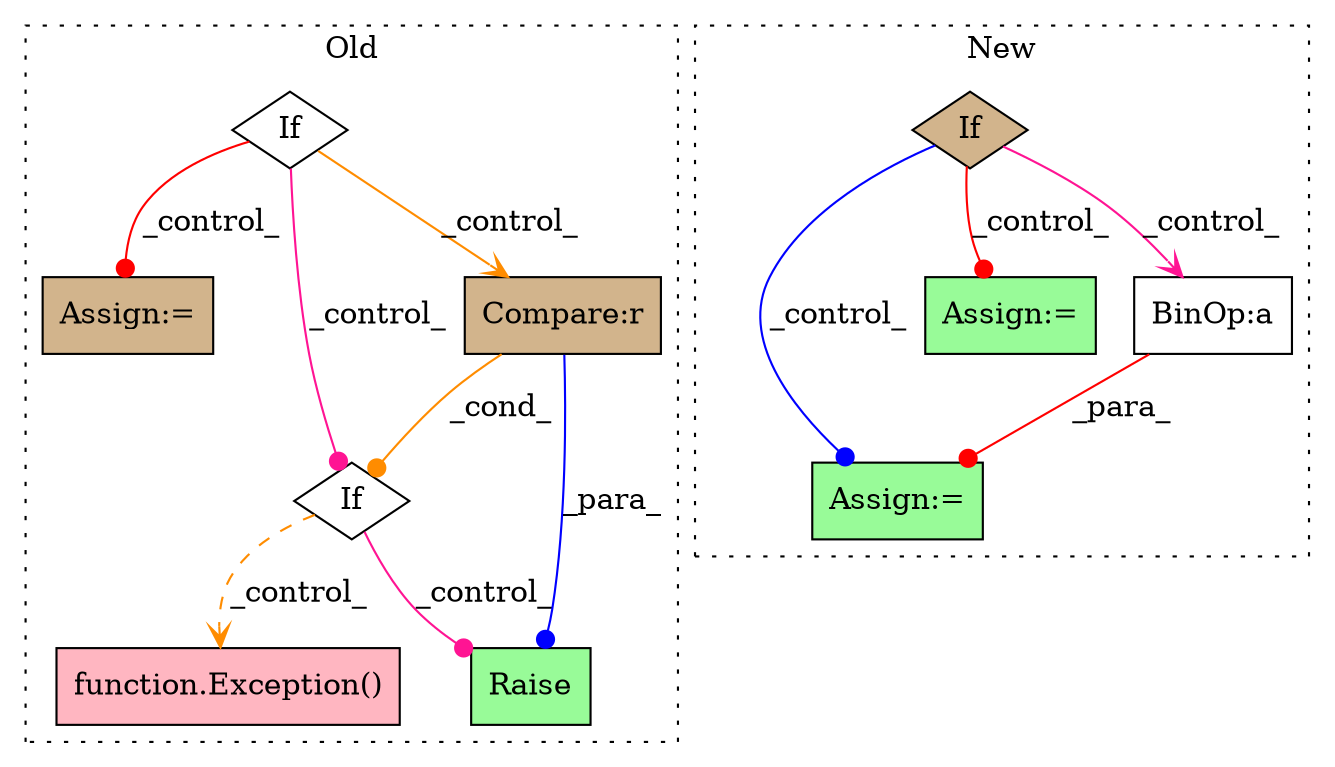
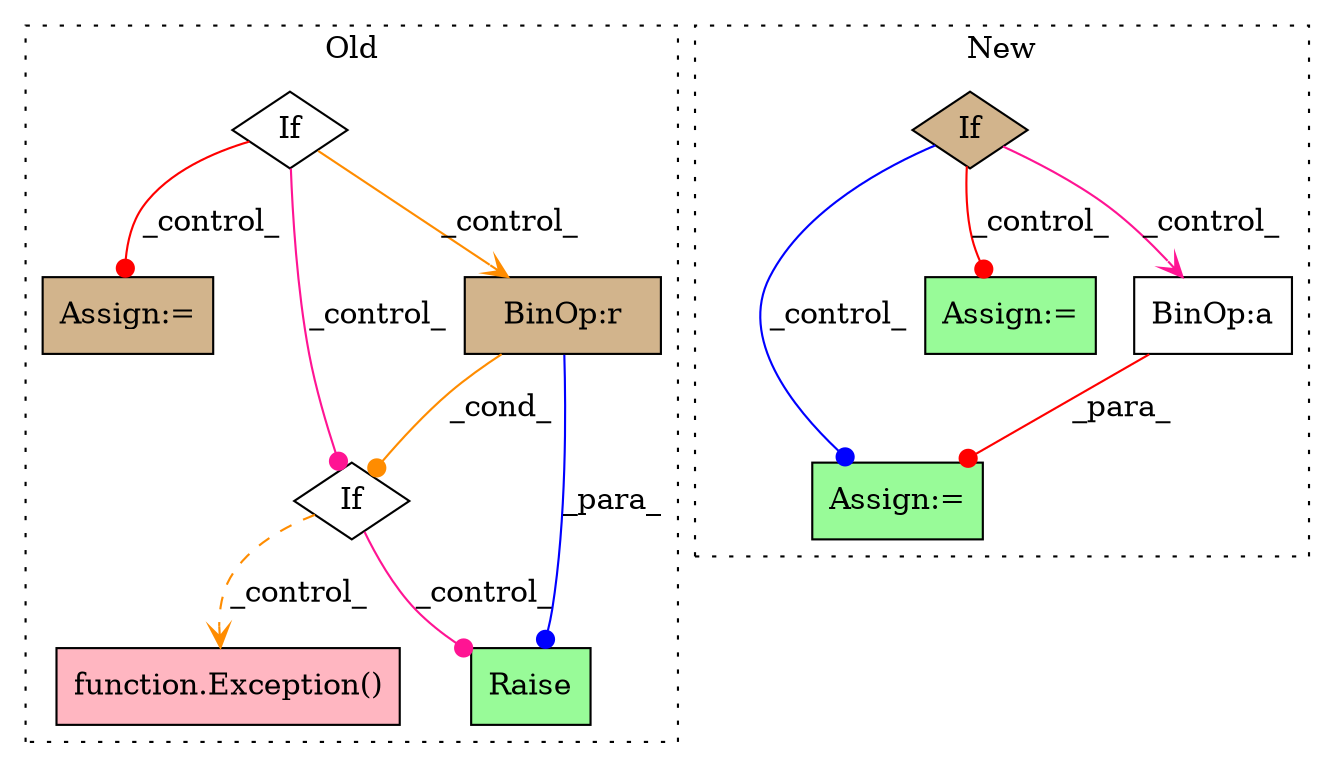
node "Compare:r": label "Compare:r" -> "BinOp:r"
